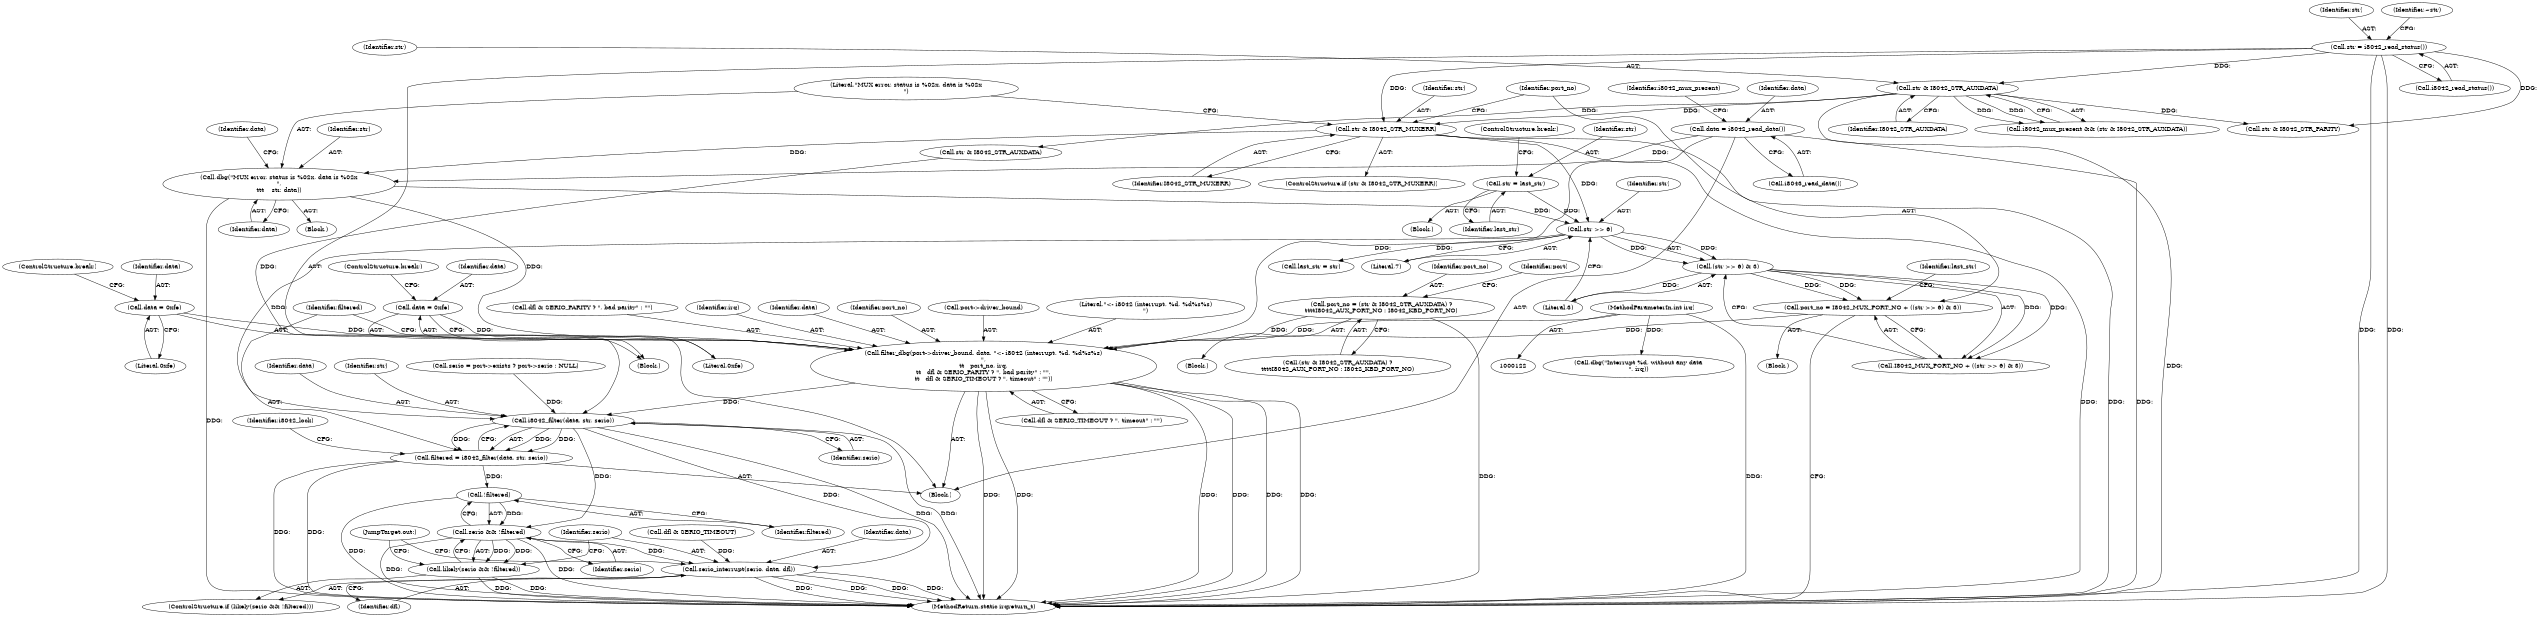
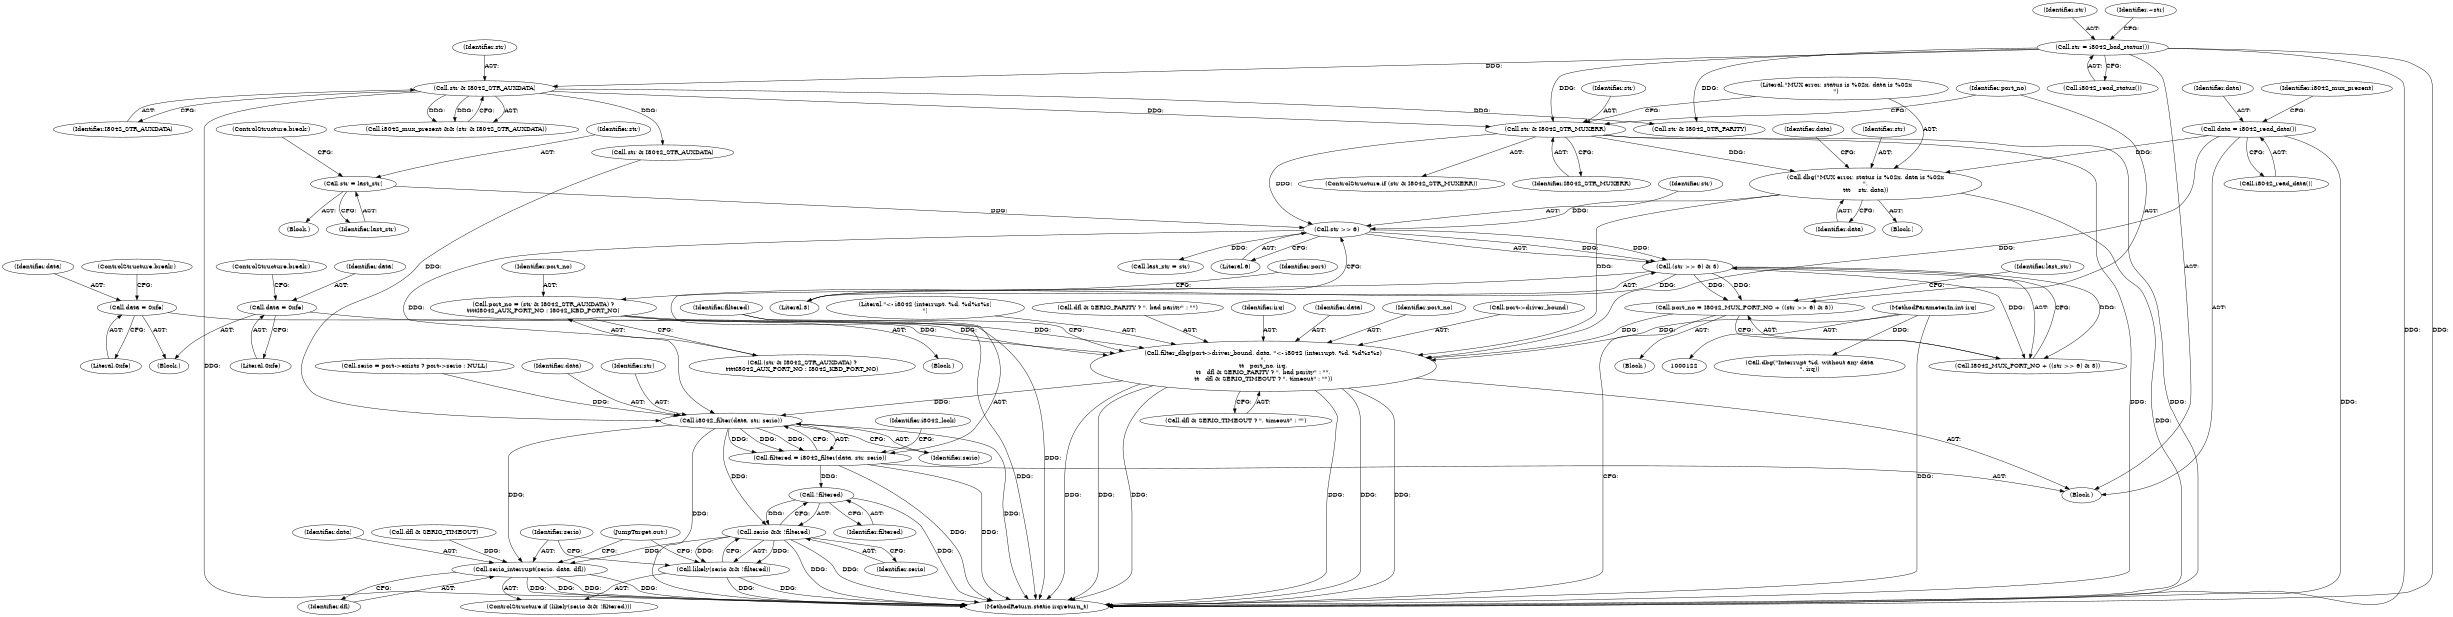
node "(Call,str = i8042_read_status())": label "(Call,str = i8042_read_status())" -> "(Call,str = i8042_bad_status())"
node "(Call,i8043_read_data())": label "(Call,i8043_read_data())" -> "(Call,i8042_read_data())"
node "(Literal,7)": label "(Literal,7)" -> "(Literal,6)"
edge "(Call,(str >> 6) & 3)" -> "(MethodReturn,static irqreturn_t)": added, label "DDG:"
